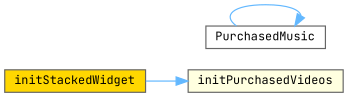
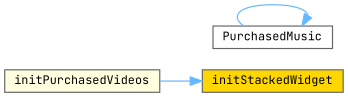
edge "initStackedWidget" -> "initPurchasedVideos": reversed
